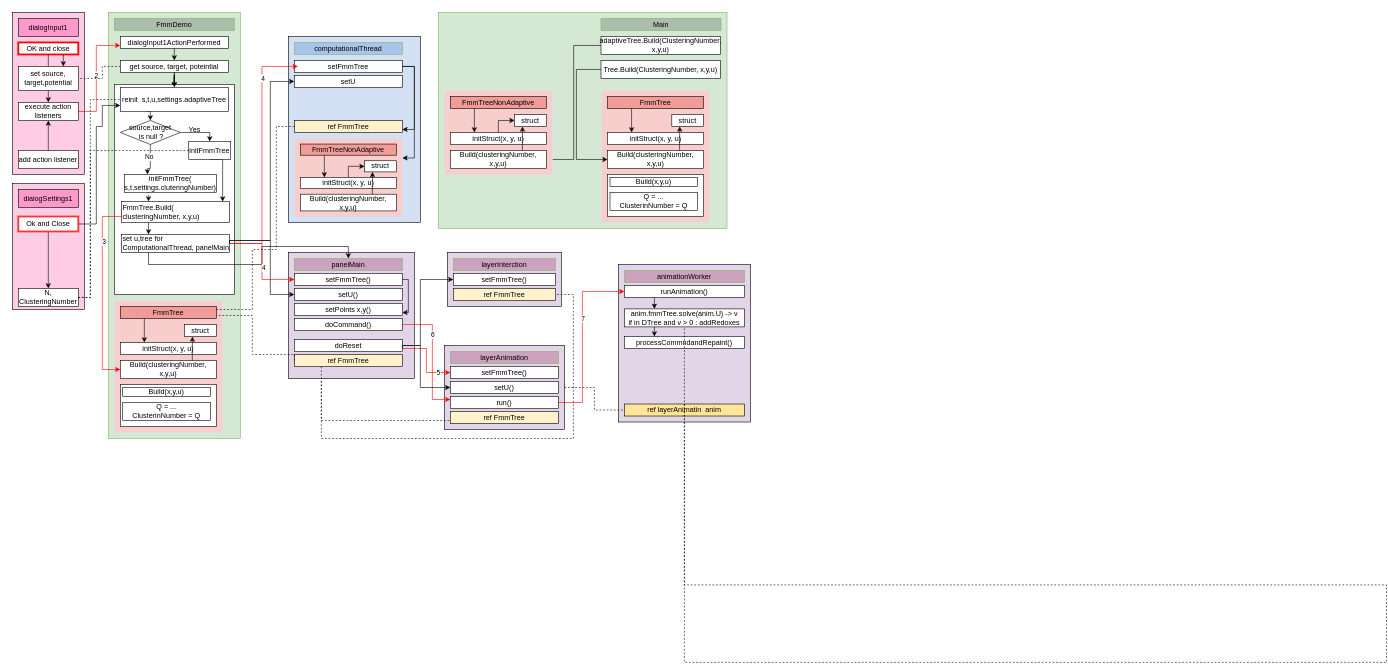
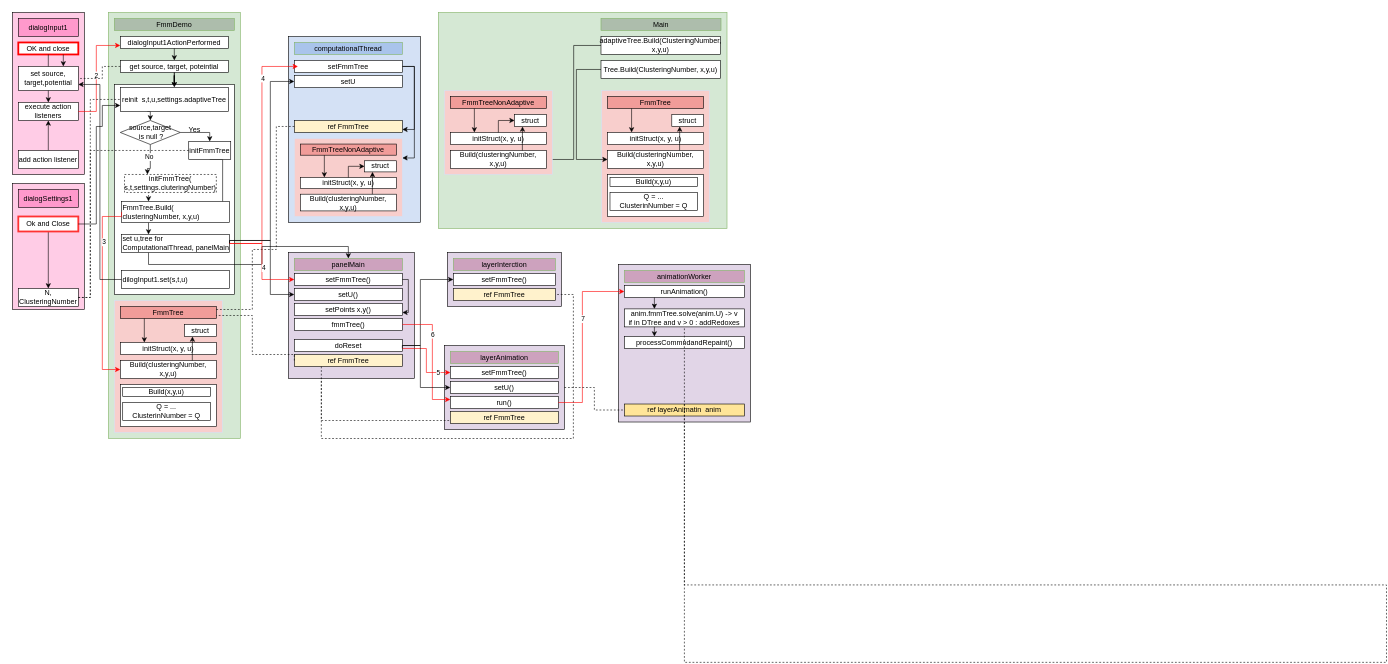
node "initFmmTree( s,t,settings.cluteringNumber)": style solid -> dashed
edge "initFmmTree" -> "FmmTree.Build( clusteringNumber, x,y,u)": arrowhead classic -> none
edge "dilogInput1.set(s,t,u)" -> "set source, target,potential": added
node "dilogInput1.set(s,t,u)": added
node "doCommand()": label "doCommand()" -> "fmmTree()"
